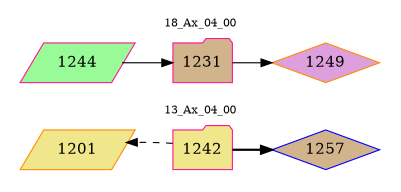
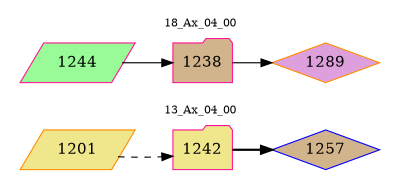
node "1231": label "1231" -> "1238"
node "1249": label "1249" -> "1289"
edge "1242" -> "1201": reversed
